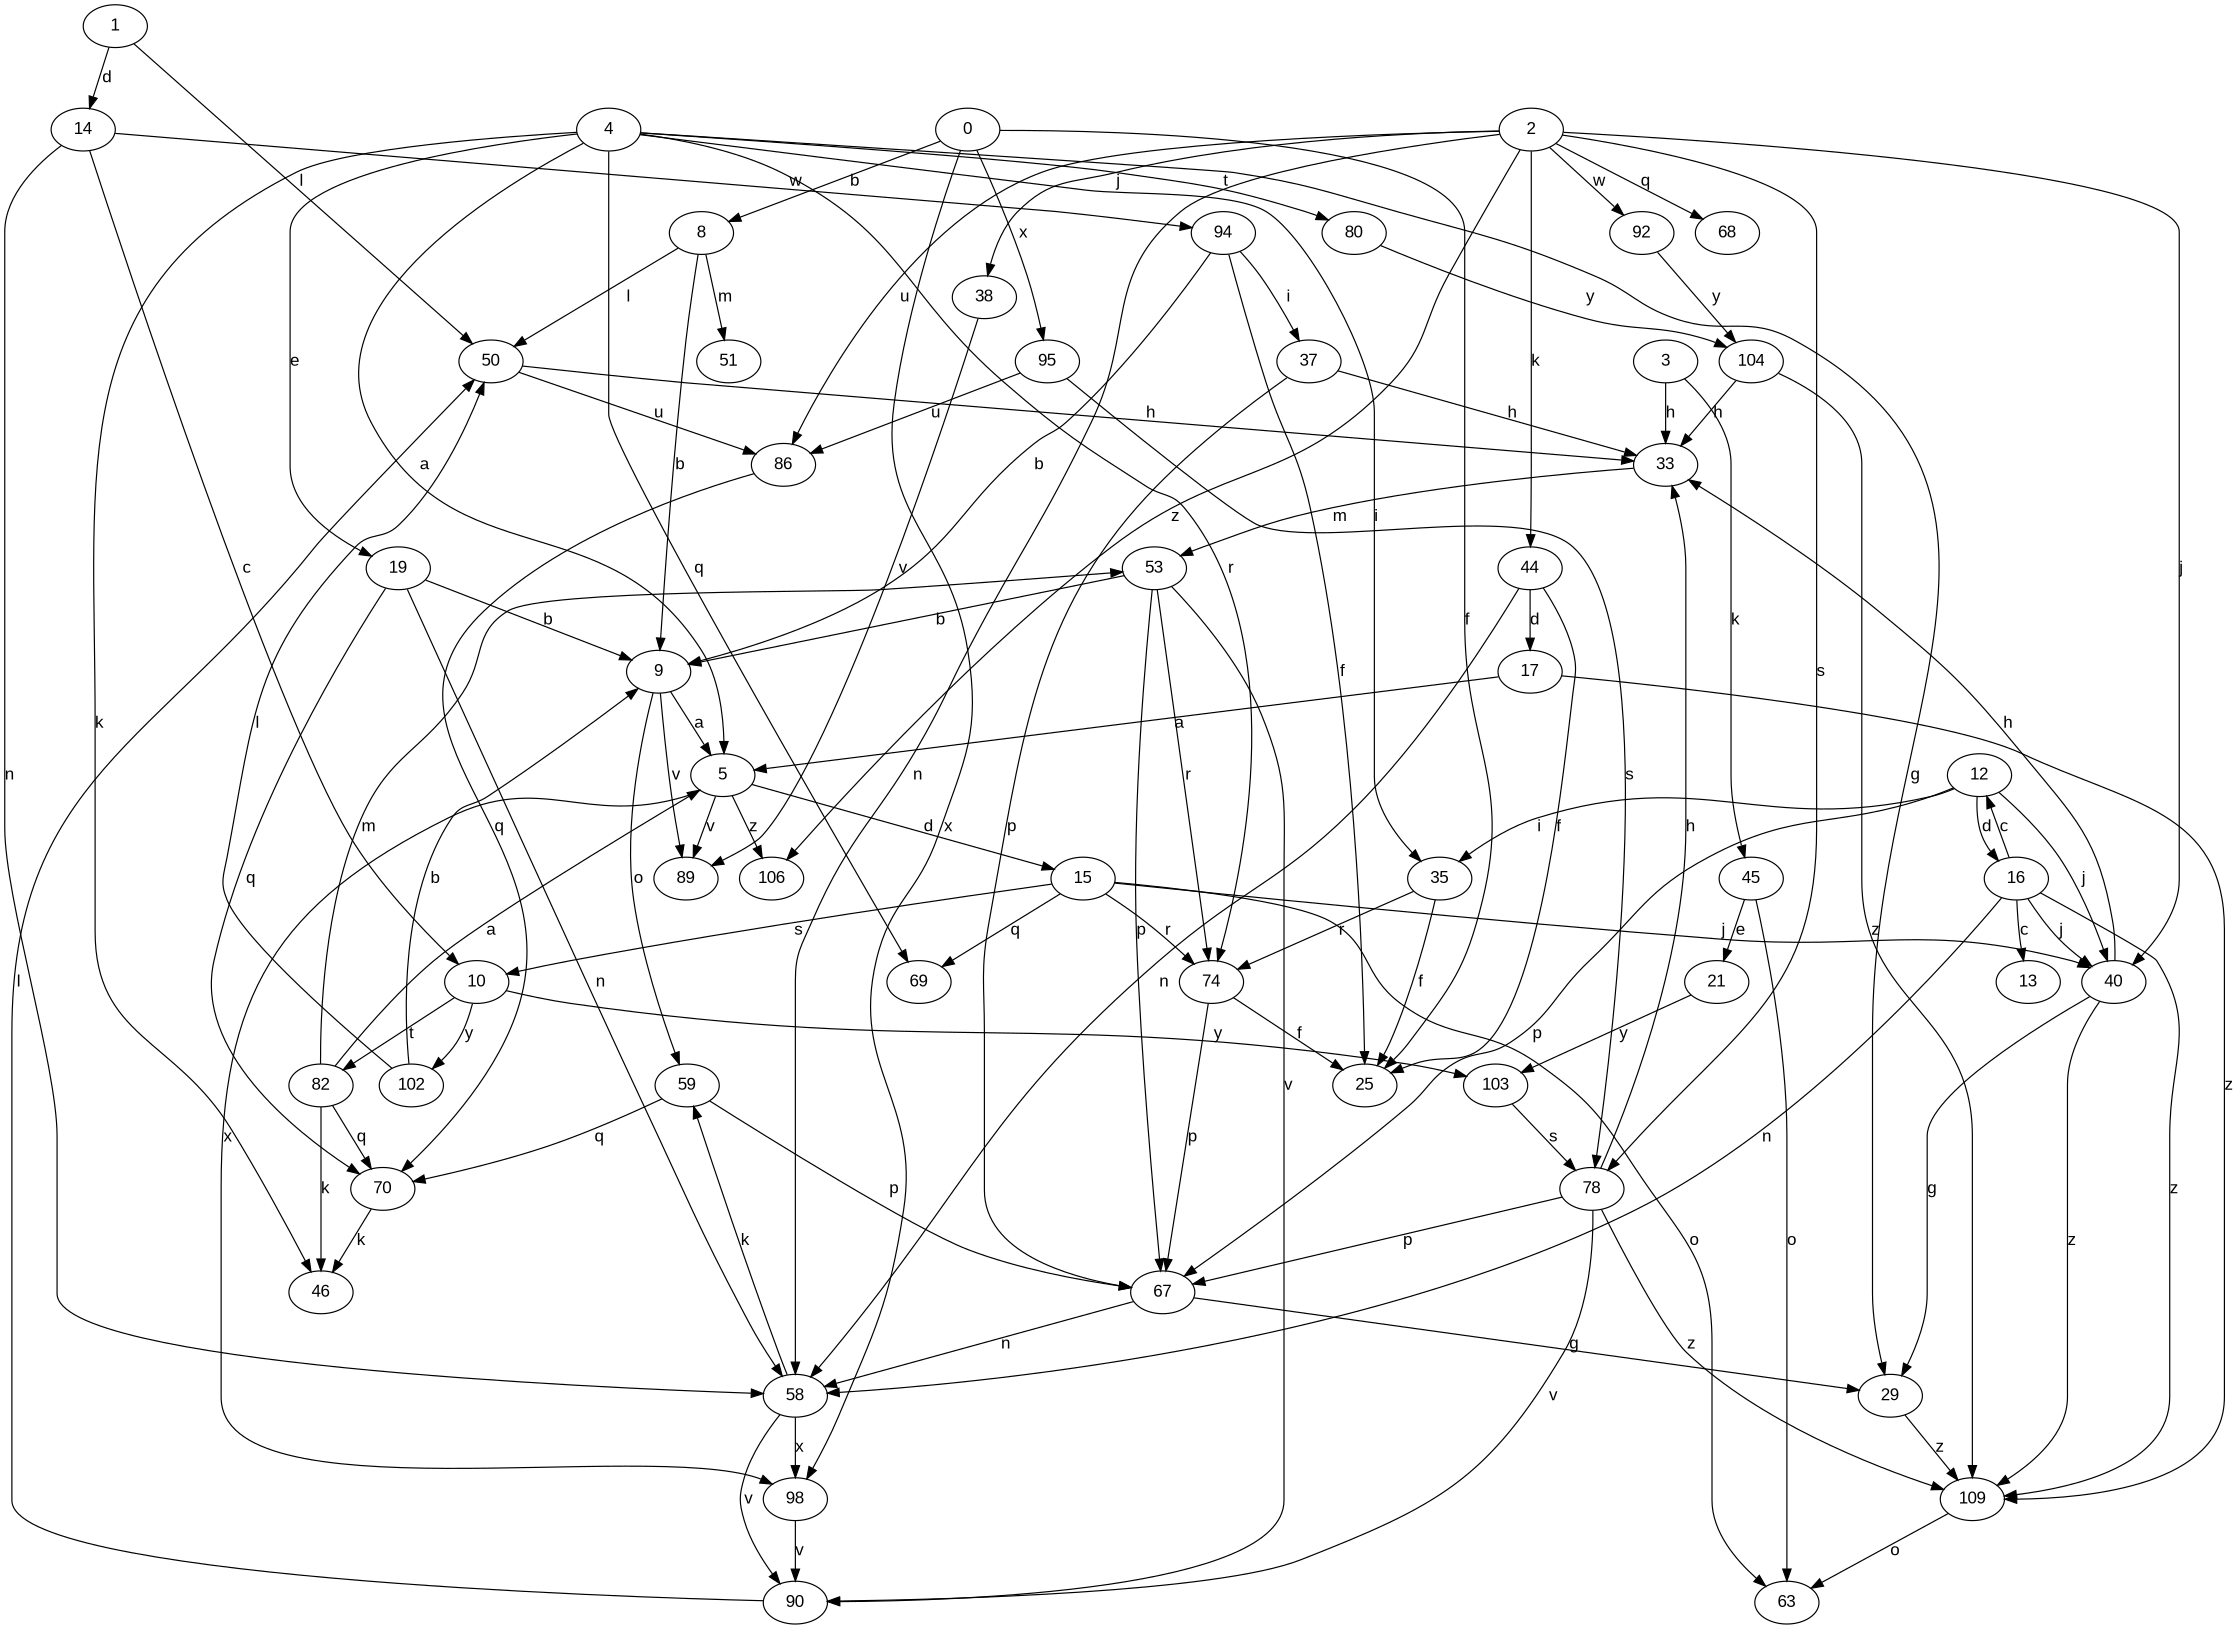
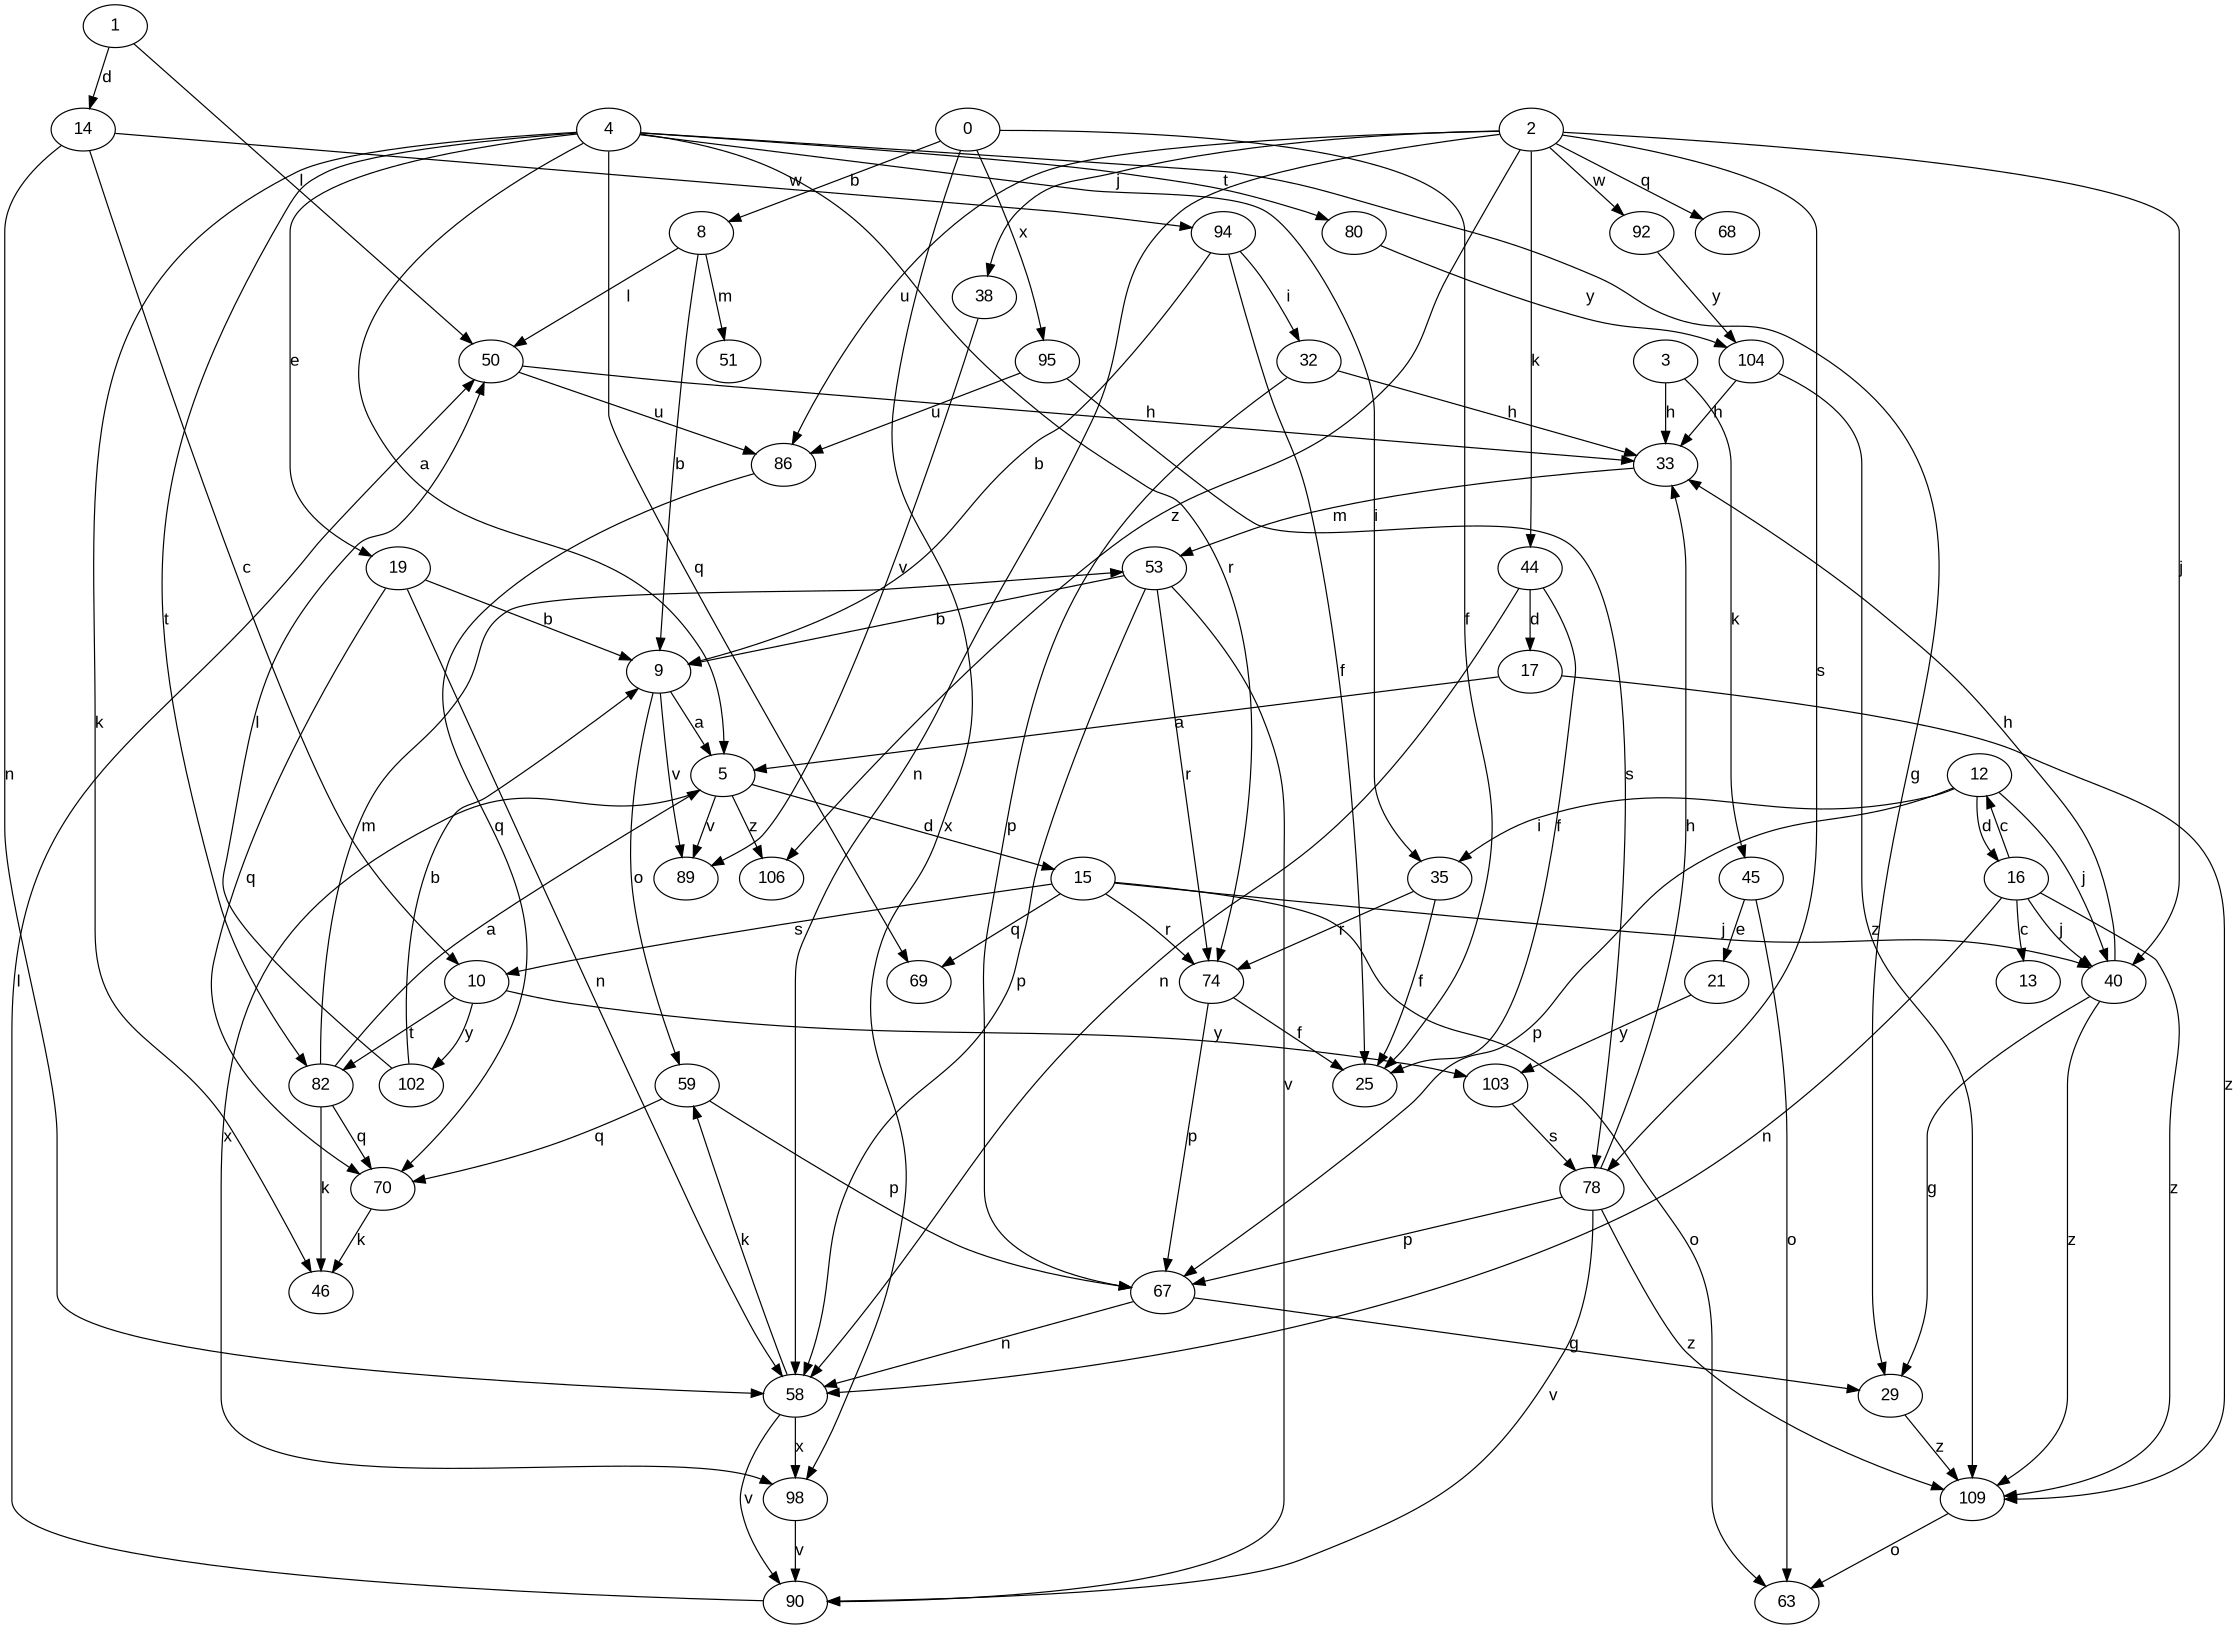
node "37": label "37" -> "32"
edge "4" -> "82": added, label "t"
edge "53" -> "67": now "53" -> "58"
